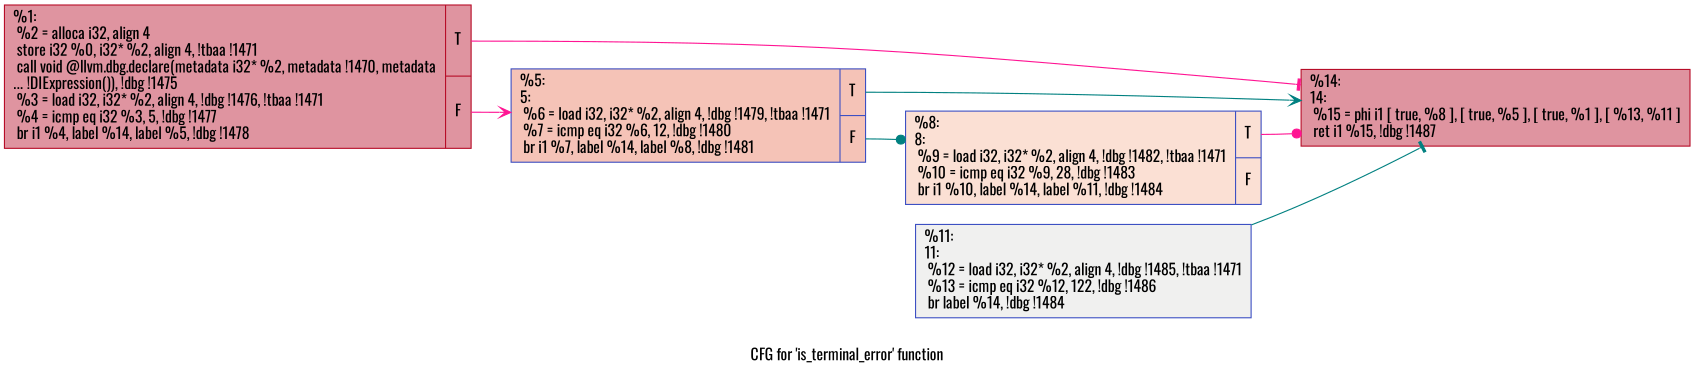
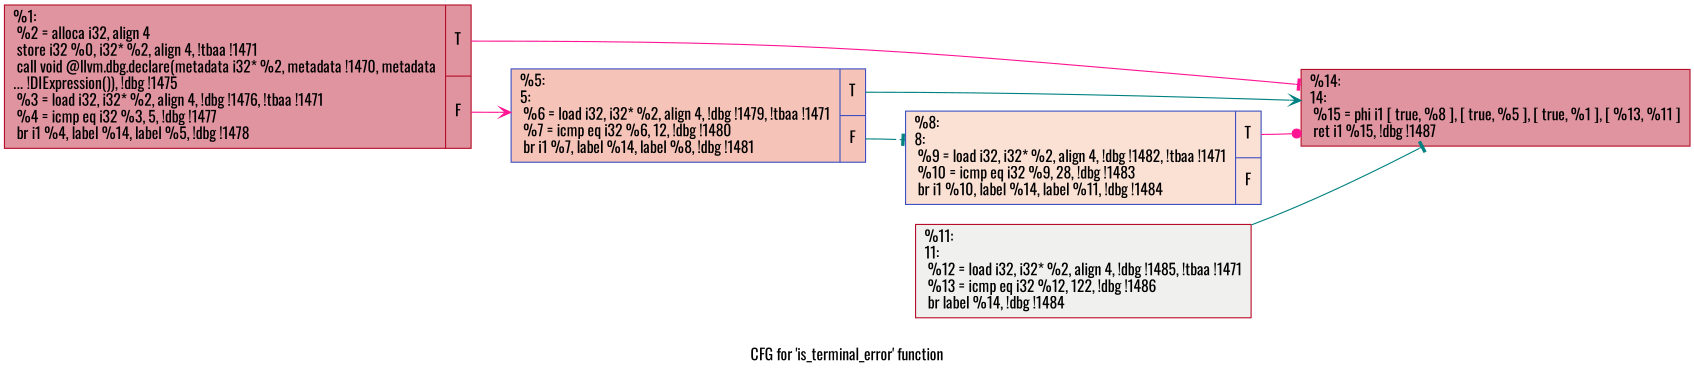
edge "%5:" -> "%8:": arrowhead dot -> tee
node "%11:": color #3d50c3ff -> #b70d28ff
